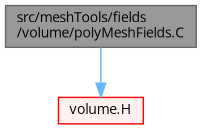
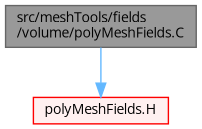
node "volume.H": label "volume.H" -> "polyMeshFields.H"
